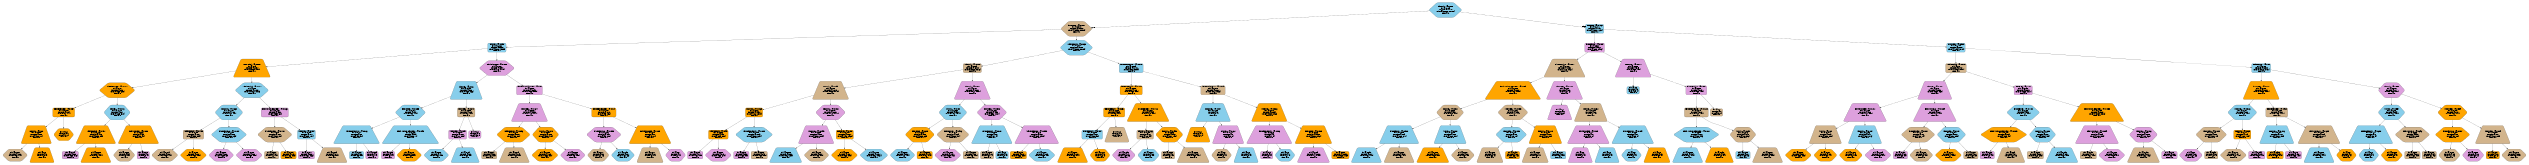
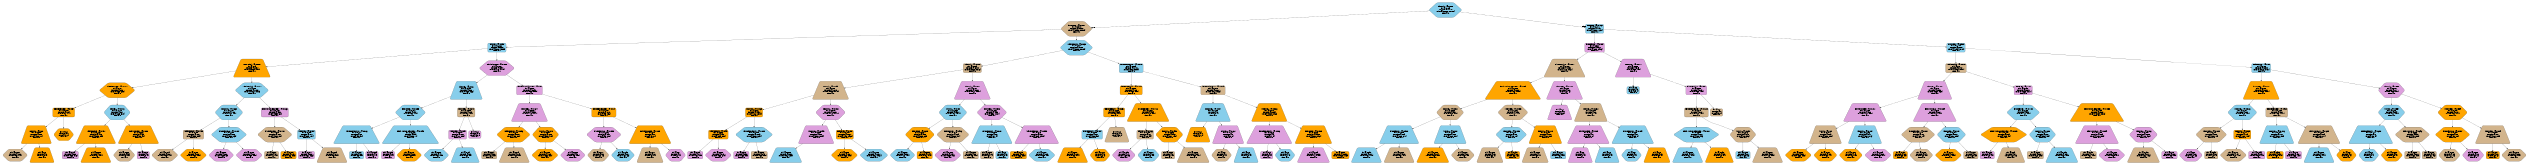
node "gini = 0.18 samples = 357 value = [58, 521] class = 1": removed
node "gini = 0.417 samples = 61 value = [69, 29] class = 0": fillcolor plum -> orange
